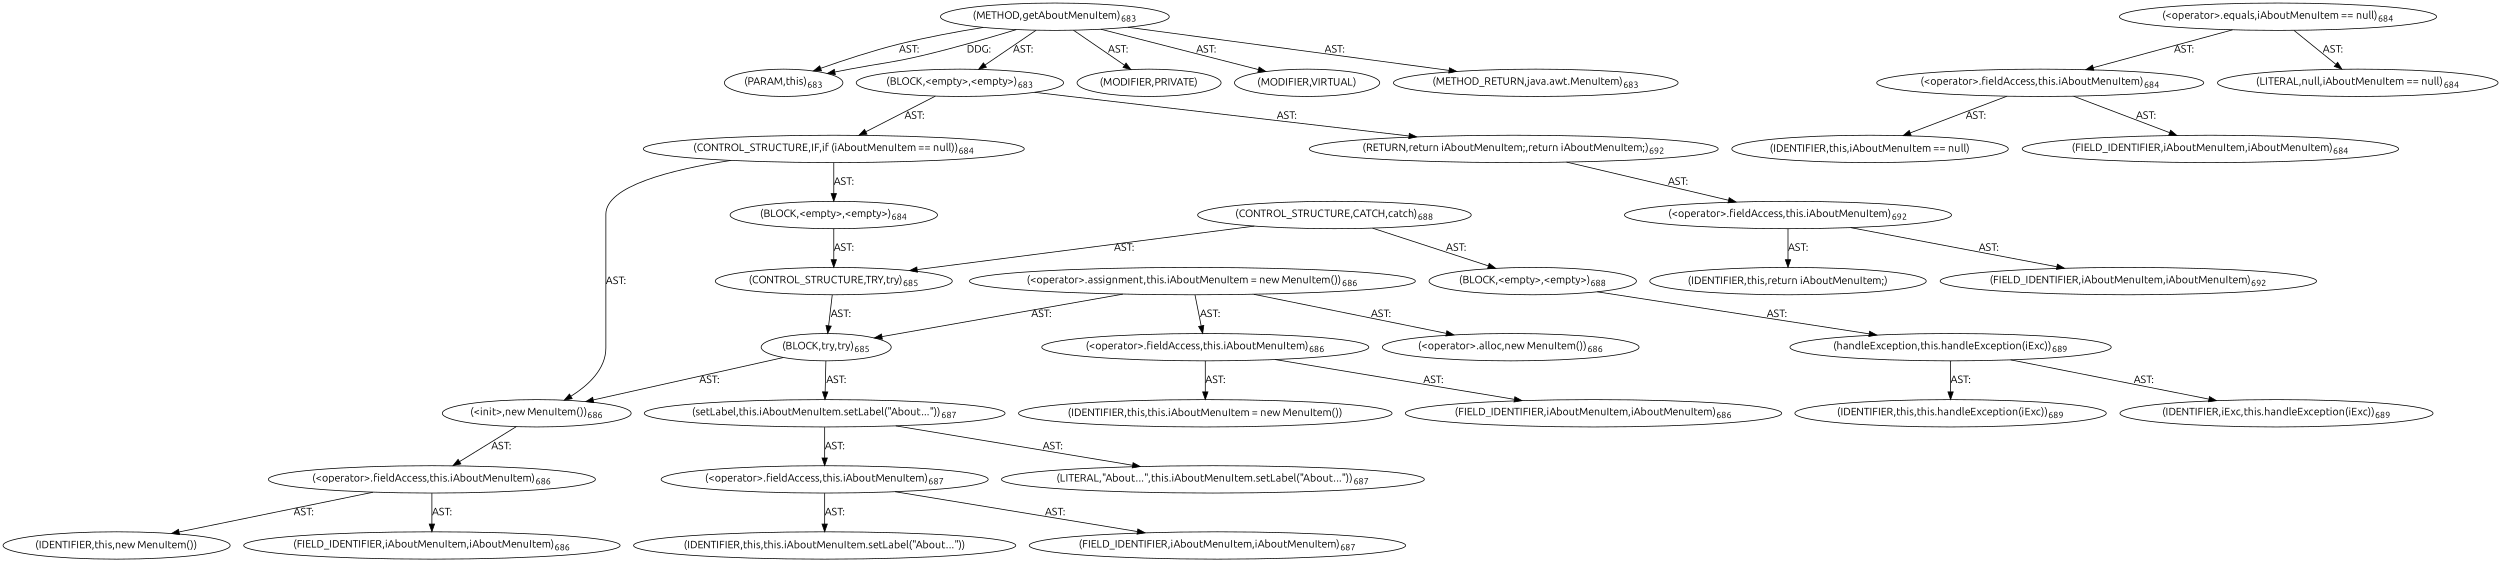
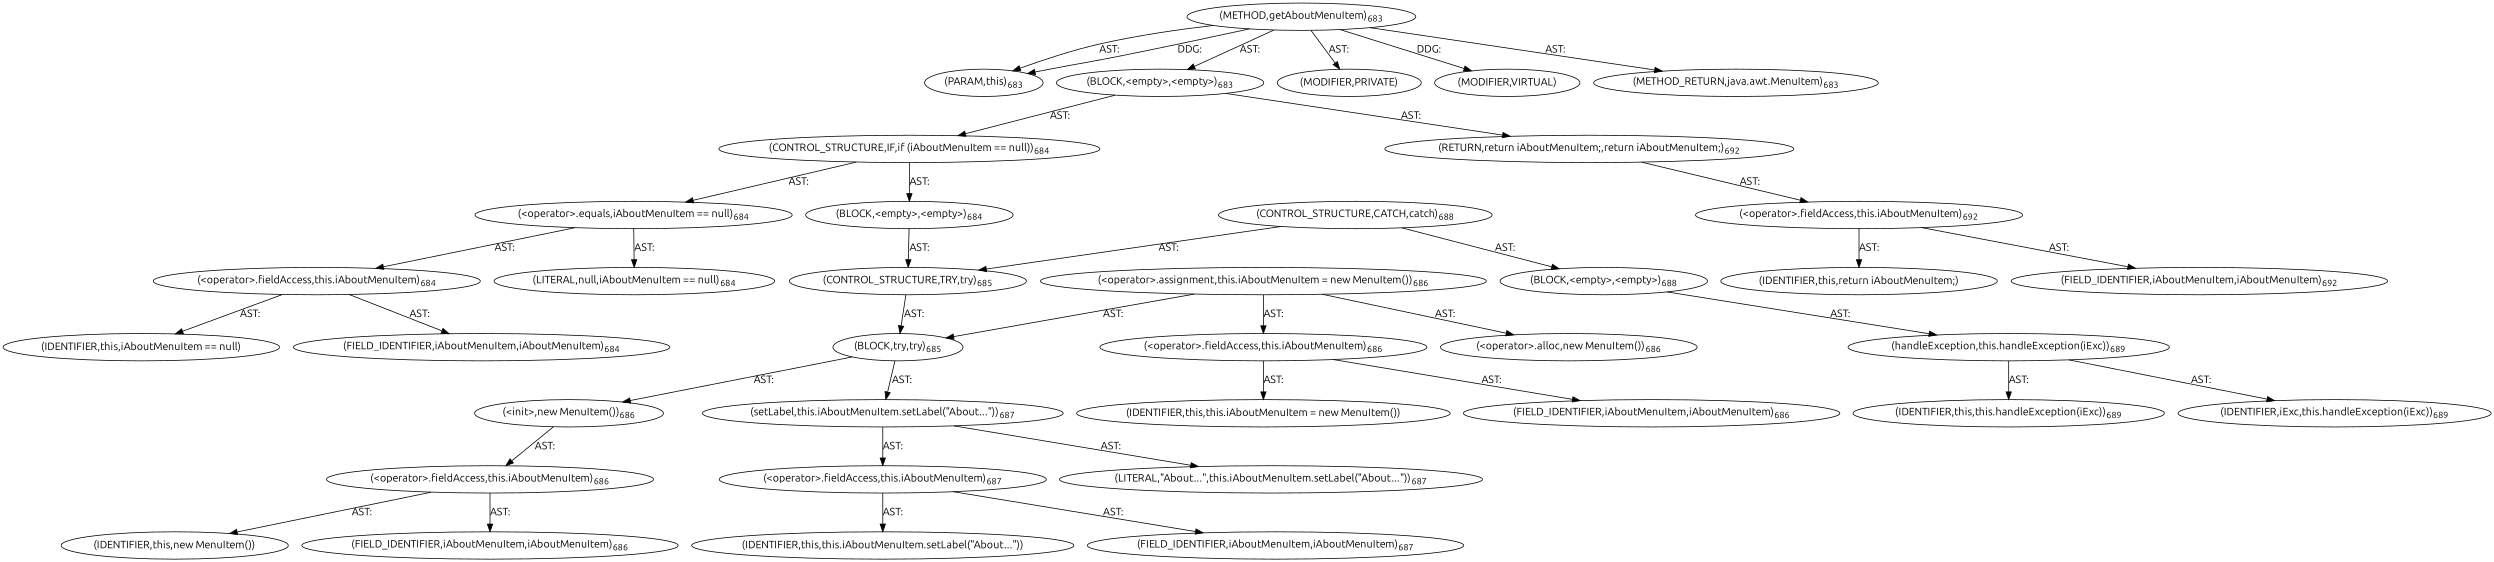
edge "(METHOD,getAboutMenuItem)" -> "(MODIFIER,VIRTUAL)": label "AST: " -> "DDG: "
edge "(CONTROL_STRUCTURE,IF,if (iAboutMenuItem == null))" -> "(<init>,new MenuItem())": now "(CONTROL_STRUCTURE,IF,if (iAboutMenuItem == null))" -> "(<operator>.equals,iAboutMenuItem == null)"
